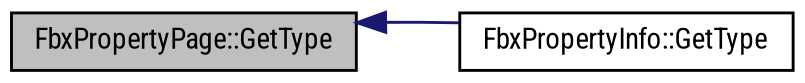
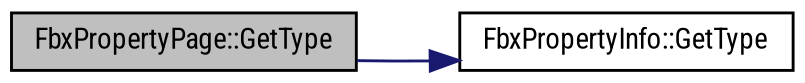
edge "FbxPropertyInfo::GetType" -> "FbxPropertyPage::GetType": reversed
